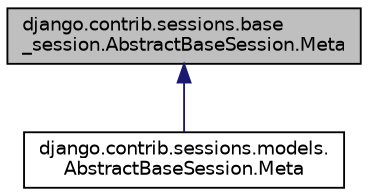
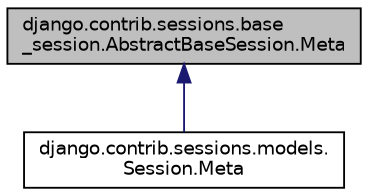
node "django.contrib.sessions.models. AbstractBaseSession.Meta": label "django.contrib.sessions.models. AbstractBaseSession.Meta" -> "django.contrib.sessions.models. Session.Meta"
